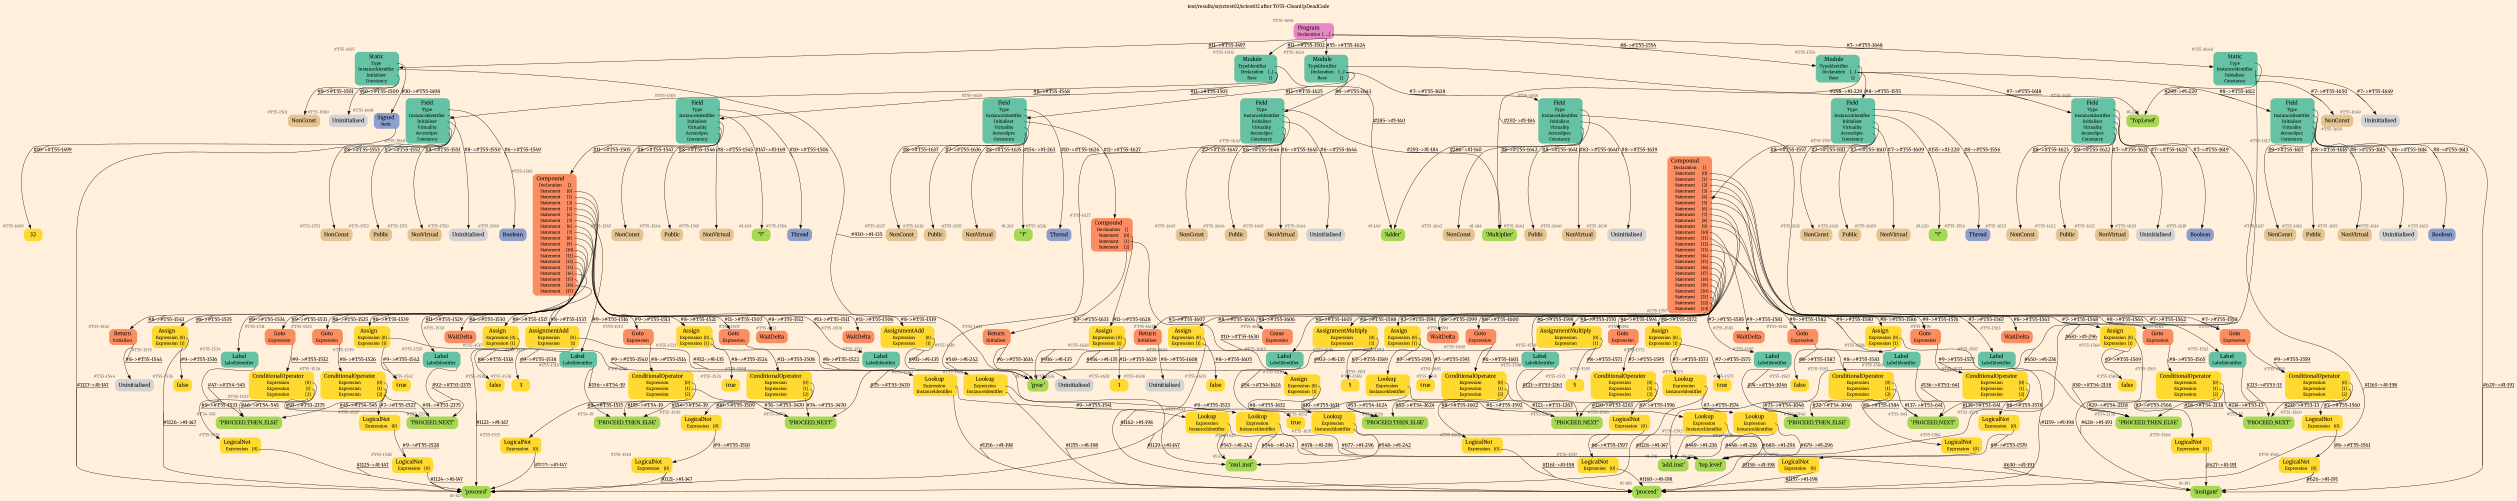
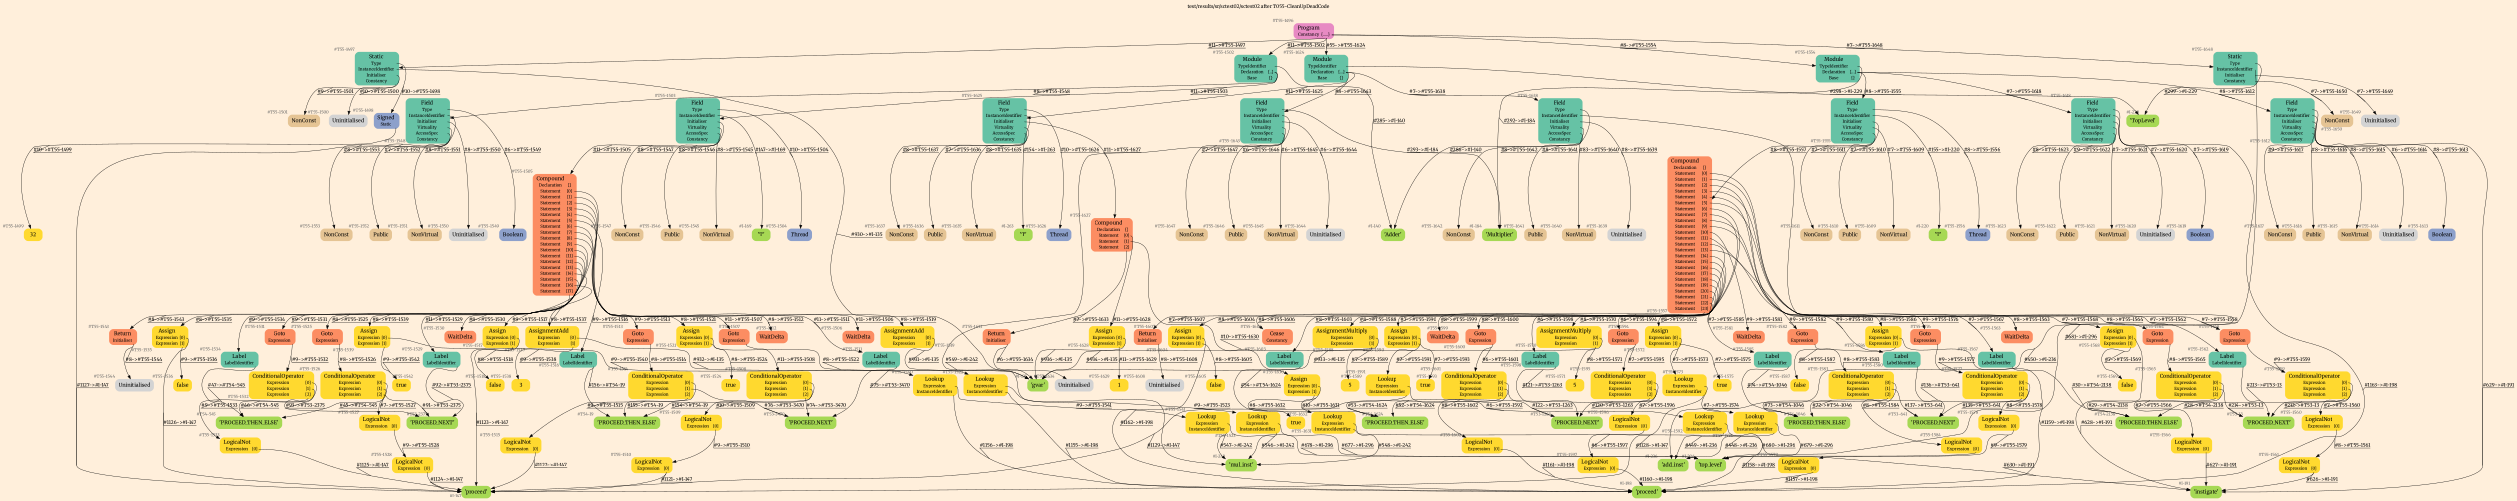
node "Program": text "Declaration" -> "Constancy"
node "Cease": text "Expression" -> "Constancy"
